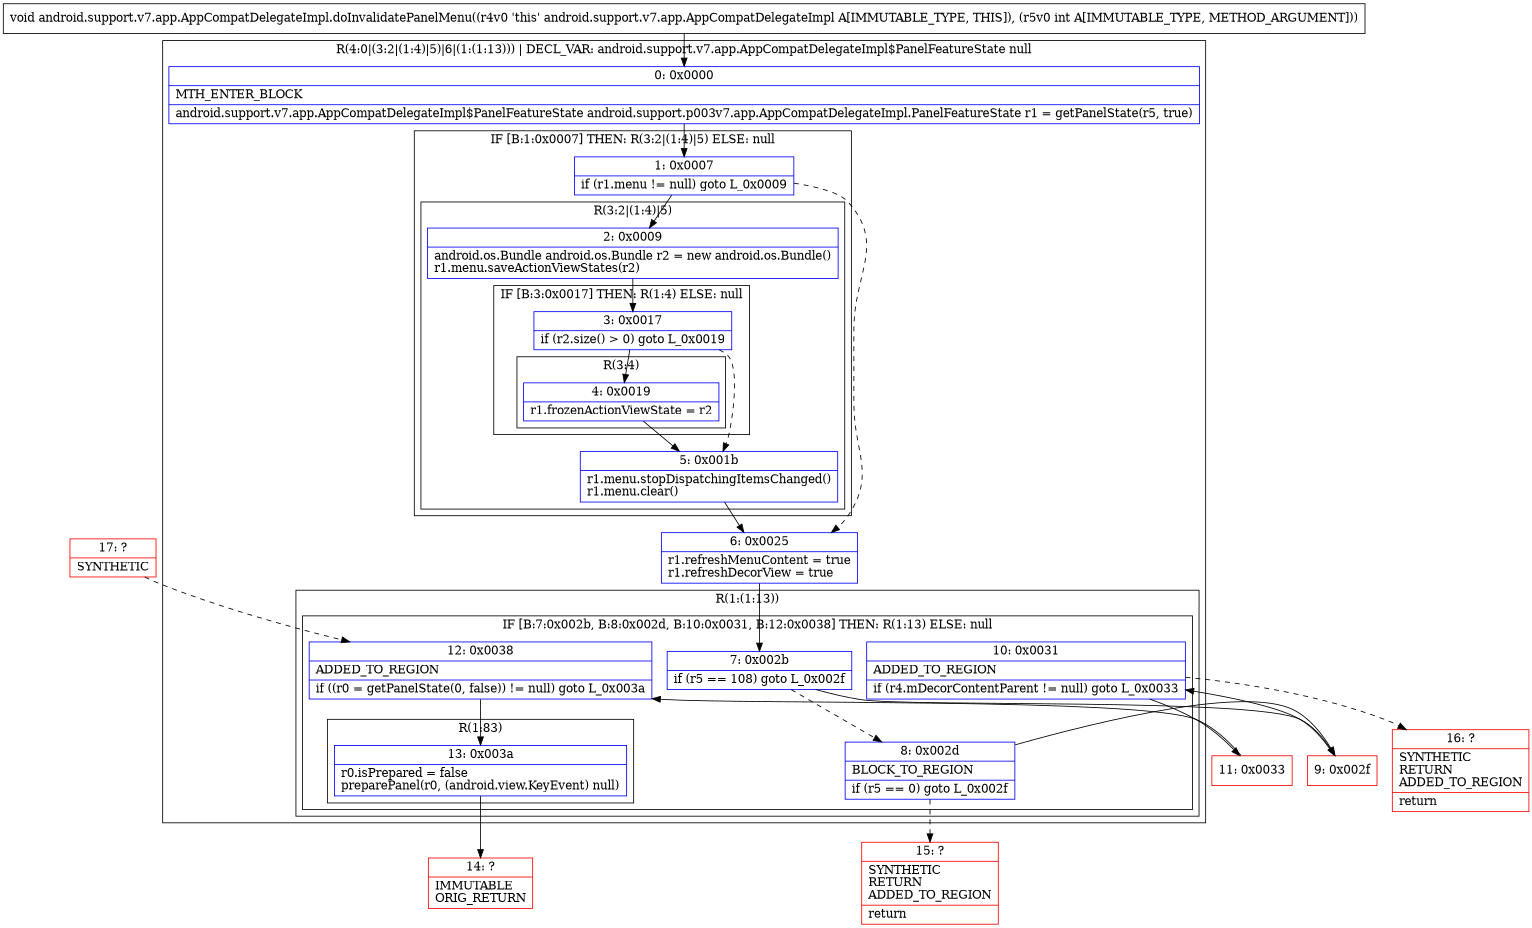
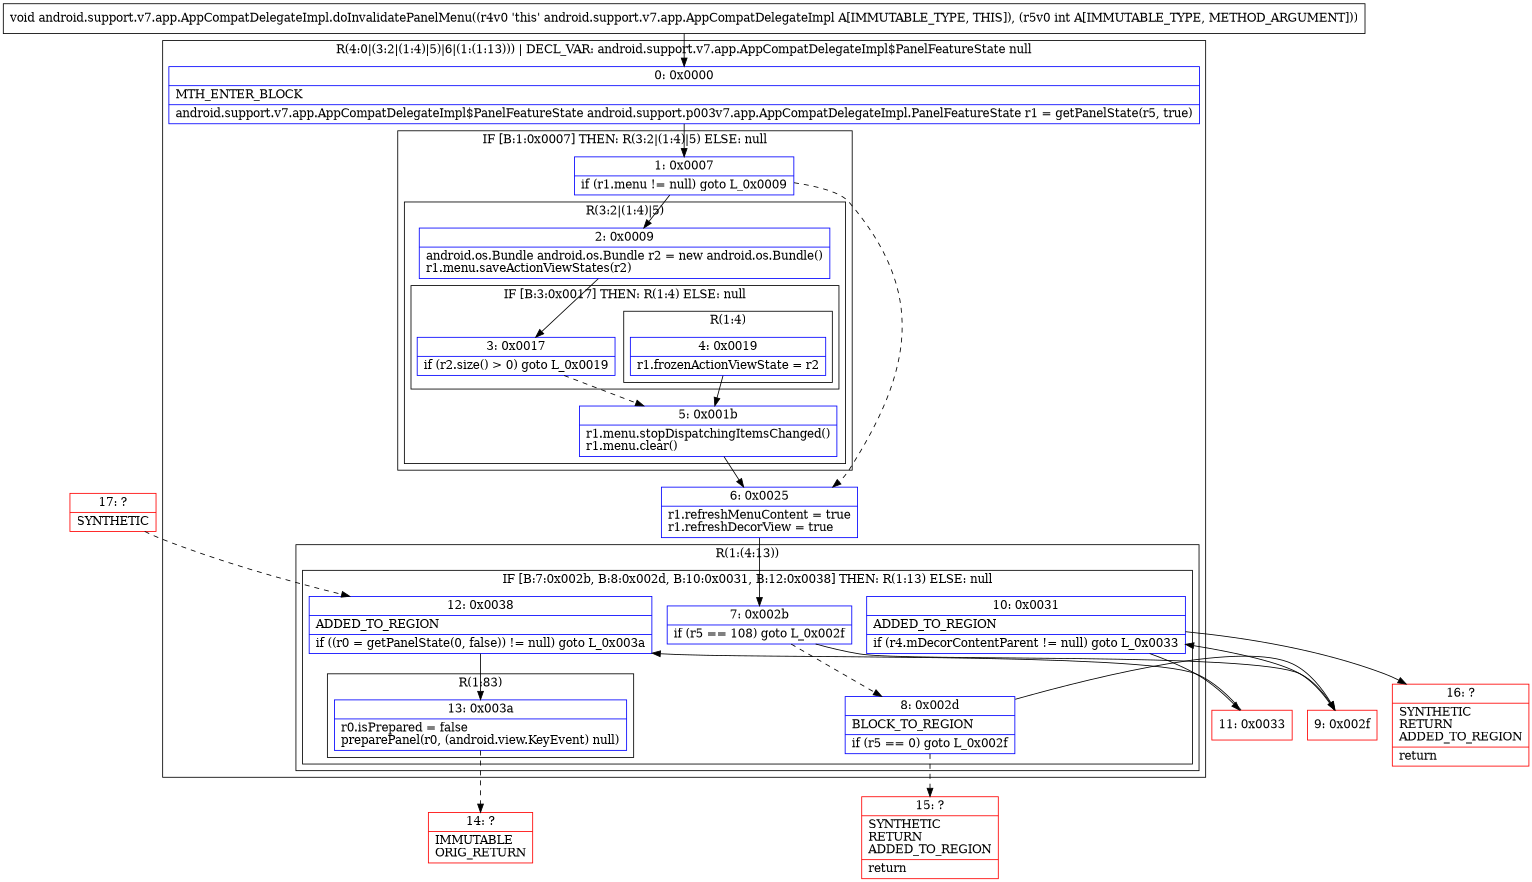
edge "3: 0x0017" -> "4: 0x0019": removed
cluster "R(3:4)": label "R(3:4)" -> "R(1:4)"
cluster "R(1:(1:13))": label "R(1:(1:13))" -> "R(1:(4:13))"
edge "10: 0x0031" -> "16: ?": style dashed -> solid
edge "13: 0x003a" -> "14: ?": style solid -> dashed
